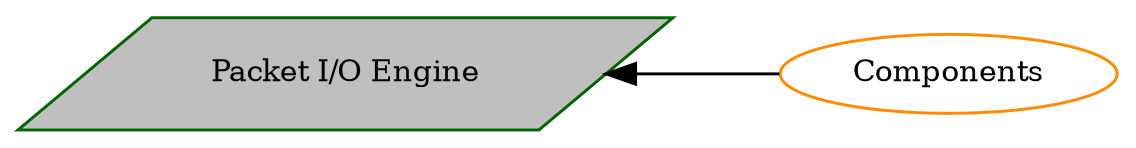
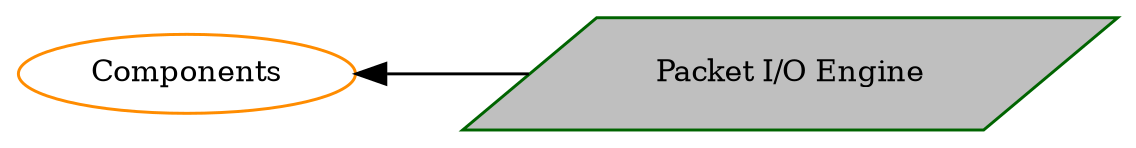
edge "Components" -> "Packet I/O Engine": reversed
